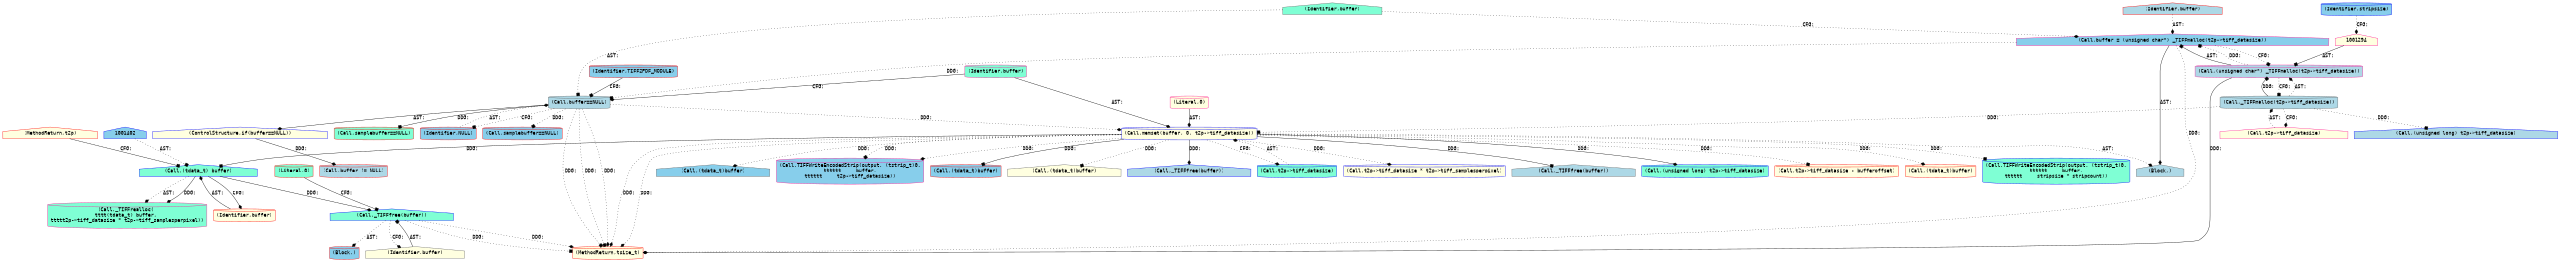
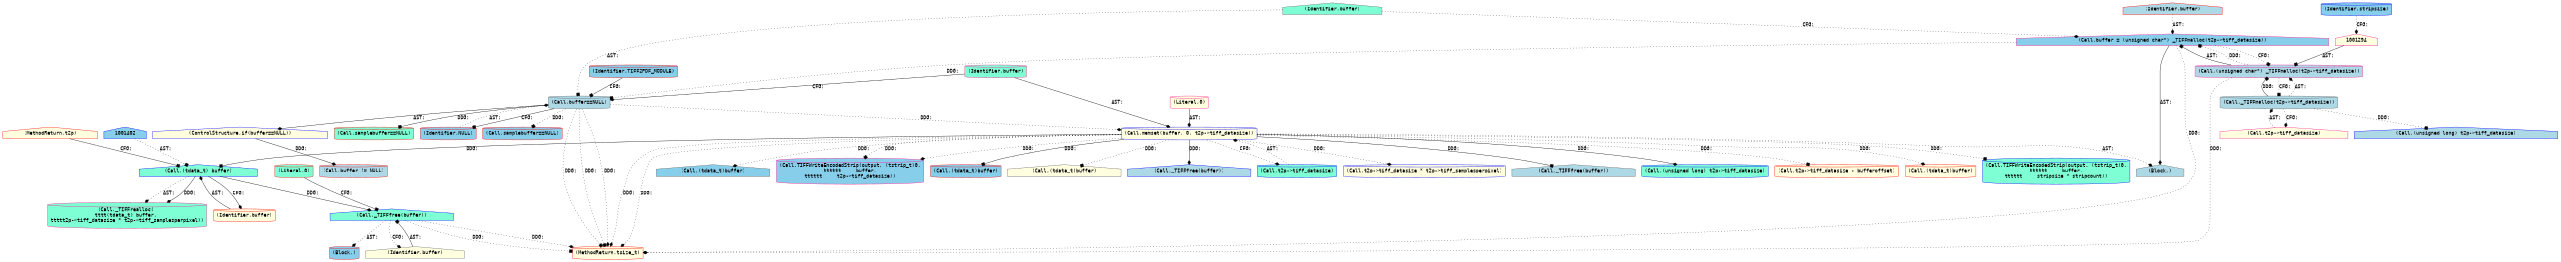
edge "(Call,buffer==NULL)" -> "(Identifier,NULL)": style dotted -> solid
edge "(Call,_TIFFmalloc(t2p->tiff_datasize))" -> "(Call,memset(buffer, 0, t2p->tiff_datasize))": removed, label "DDG:"
edge "(Call,(unsigned char*) _TIFFmalloc(t2p->tiff_datasize))" -> "(MethodReturn,tsize_t)": style solid -> dotted
